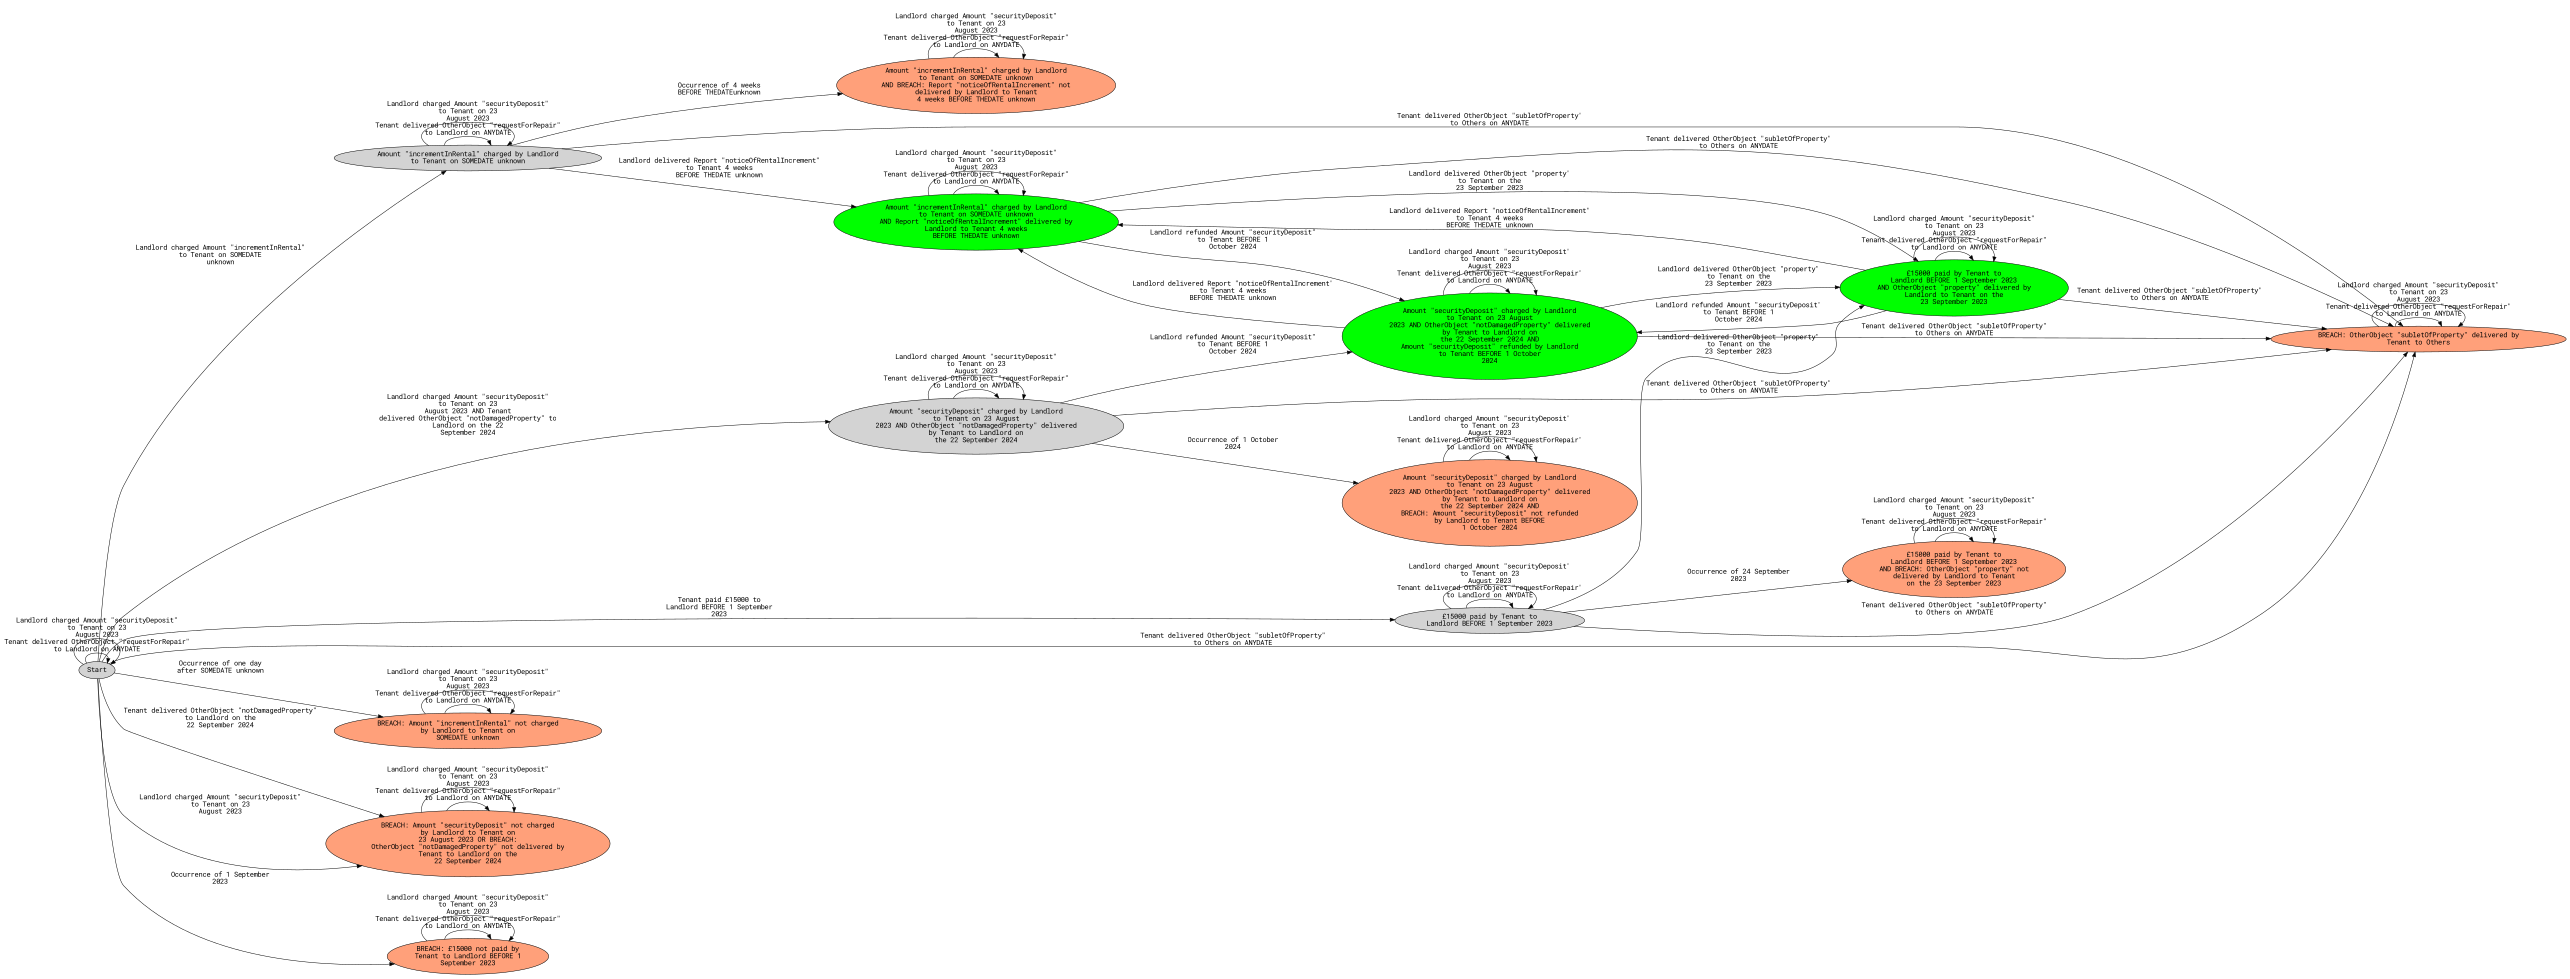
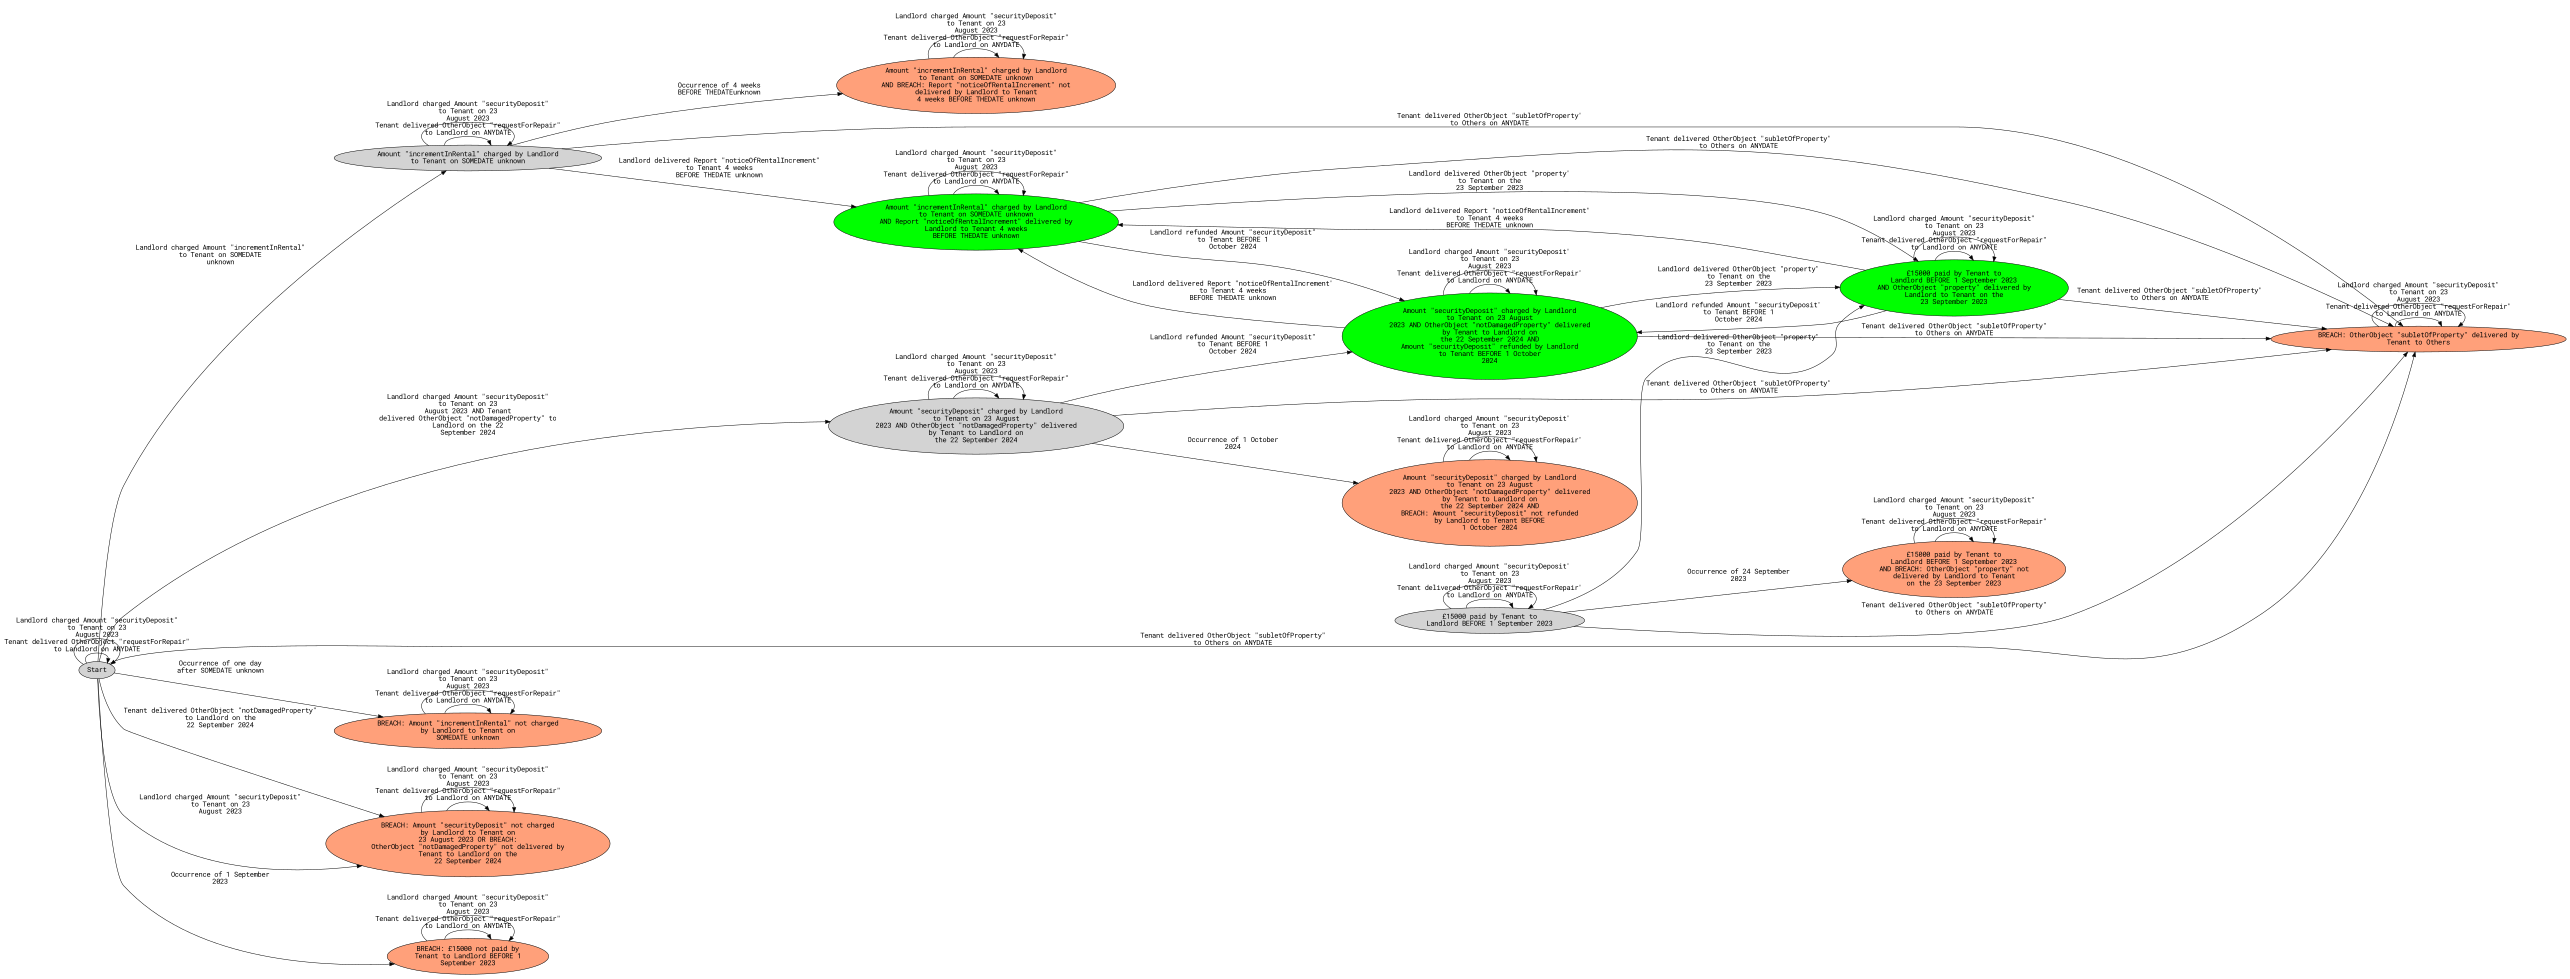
edge "Start" -> "£15000 paid by Tenant to Landlord BEFORE 1 September 2023": removed, label "Tenant paid £15000 to Landlord BEFORE 1 September 2023"
